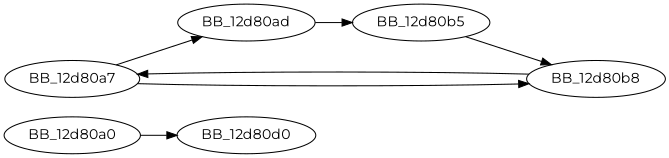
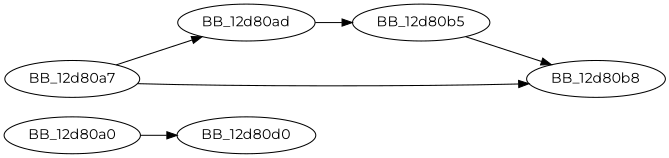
edge "BB_12d80b8" -> "BB_12d80a7": removed
